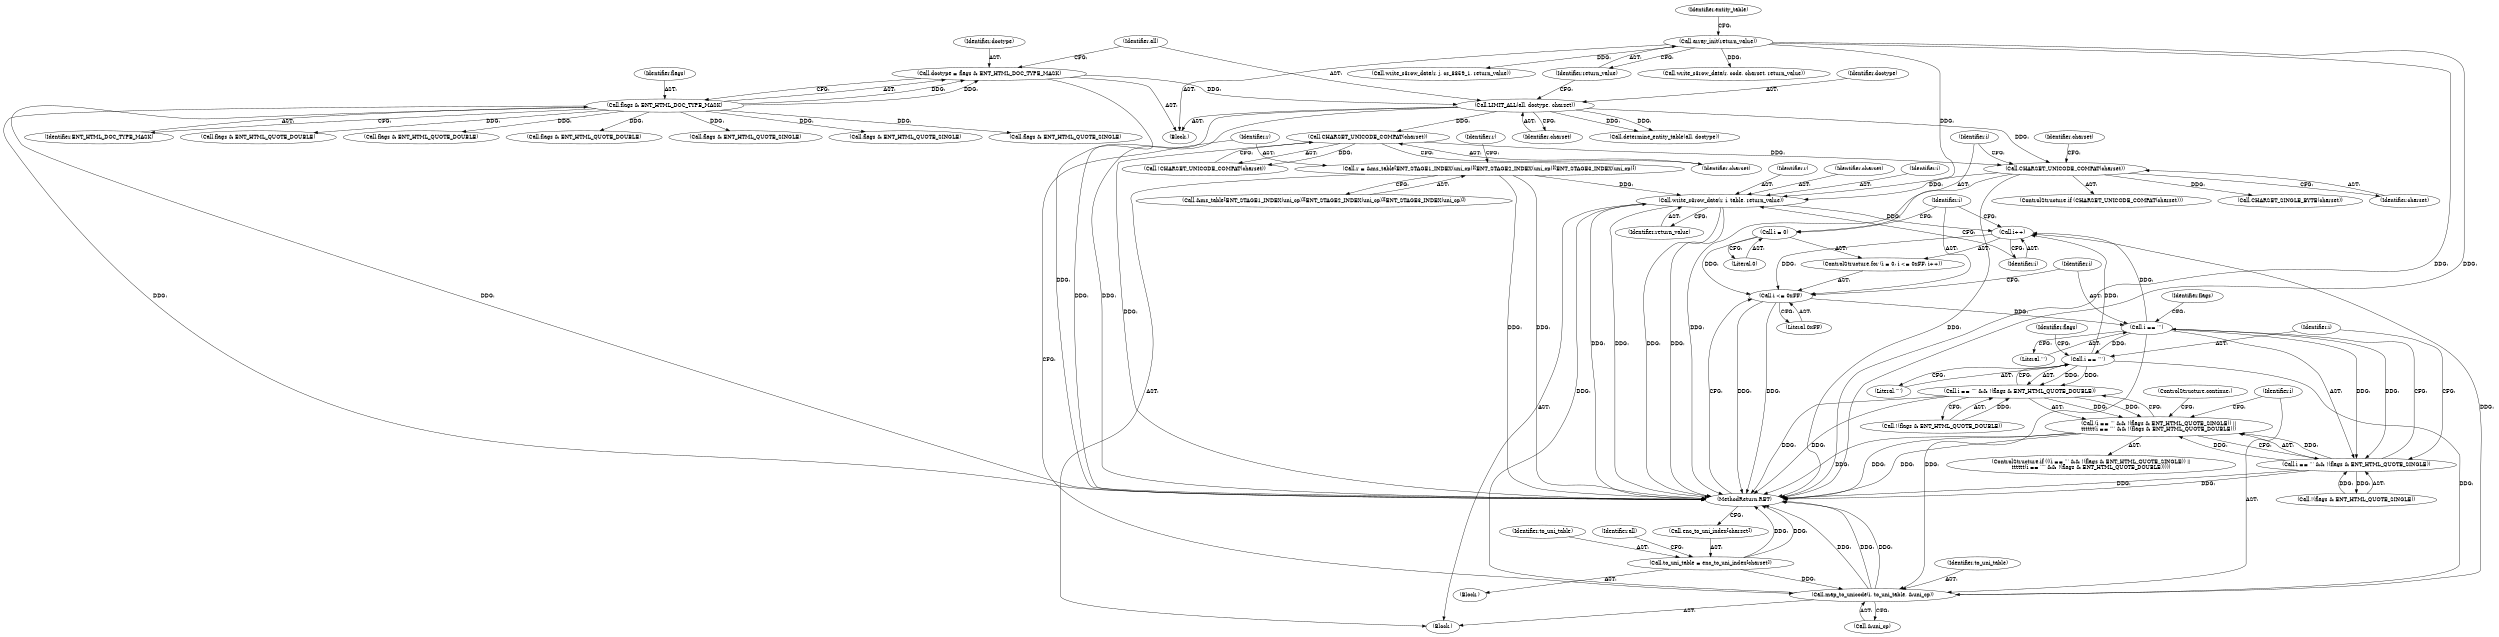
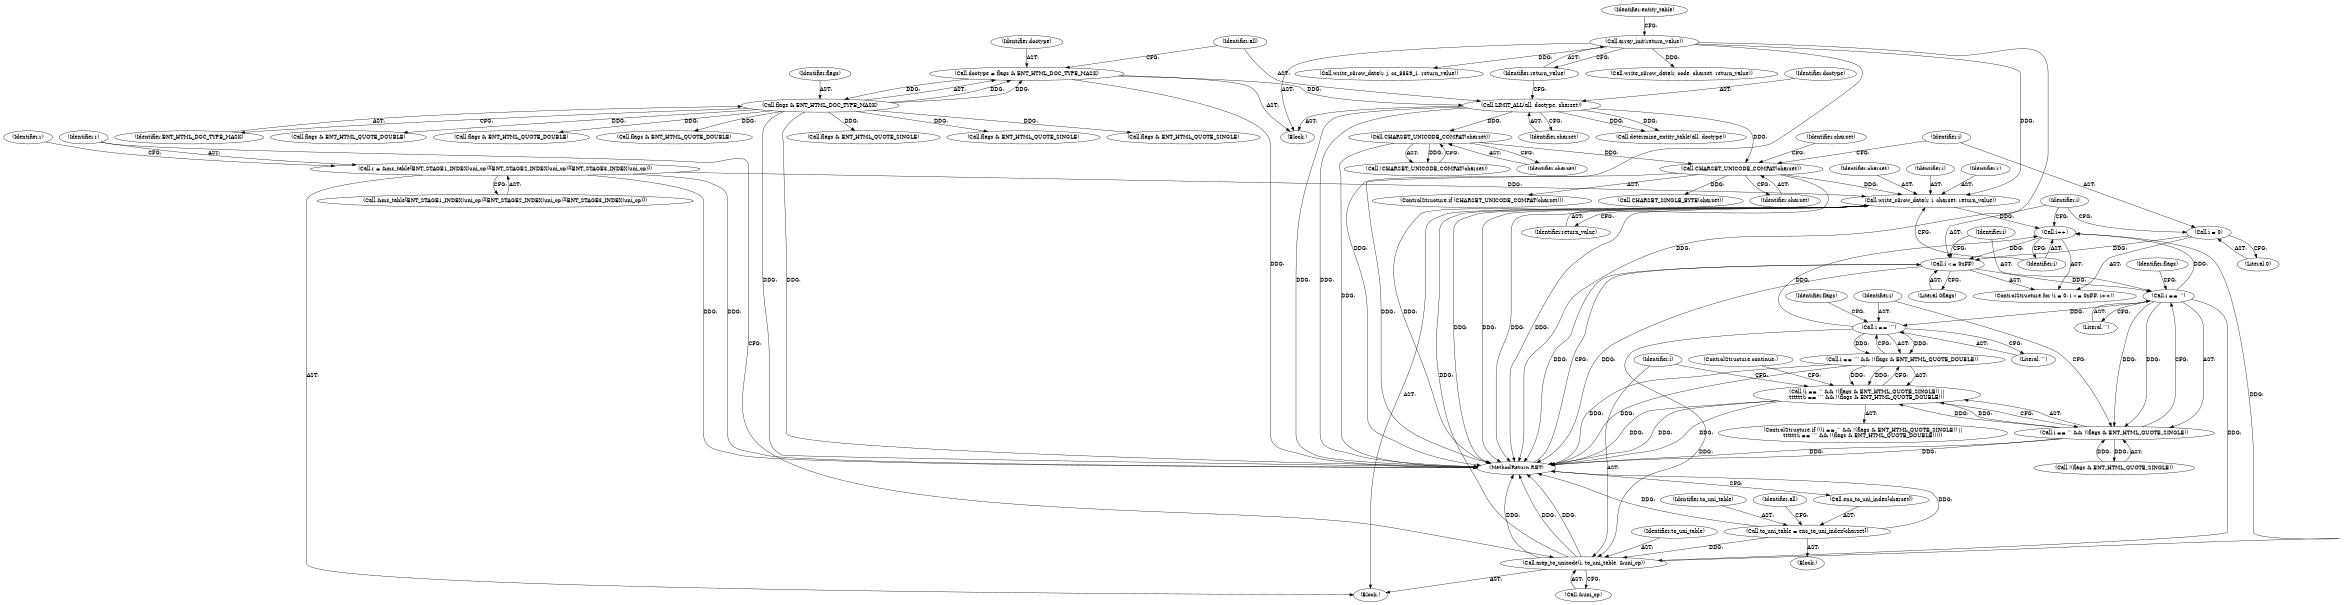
edge "(Call,doctype = flags & ENT_HTML_DOC_TYPE_MASK)" -> "(Call,flags & ENT_HTML_DOC_TYPE_MASK)": label "CFG: " -> "DDG: "
node "(Call,write_s3row_data(r, i, table, return_value))": label "(Call,write_s3row_data(r, i, table, return_value))" -> "(Call,write_s3row_data(r, i, charset, return_value))"
edge "(ControlStructure,for (i = 0; i <= 0xFF; i++))" -> "(Call,i <= 0xFF)": reversed
node "(Literal,0xFF)": label "(Literal,0xFF)" -> "(Literal,0flags)"
node "(Call,!(flags & ENT_HTML_QUOTE_DOUBLE))": removed
